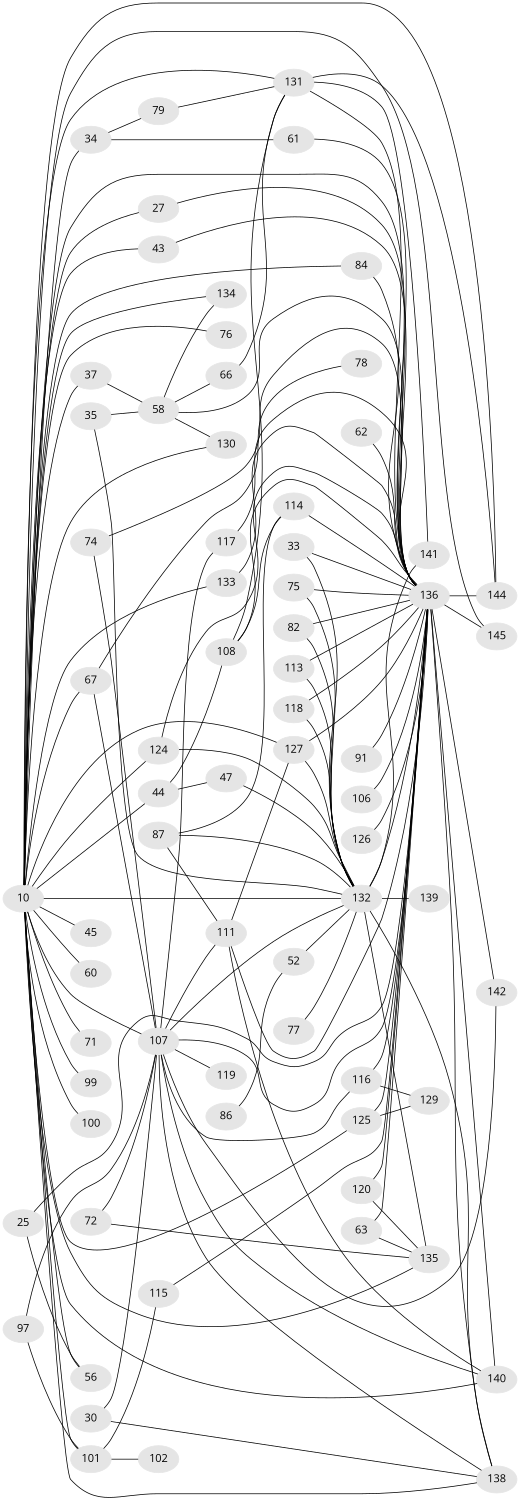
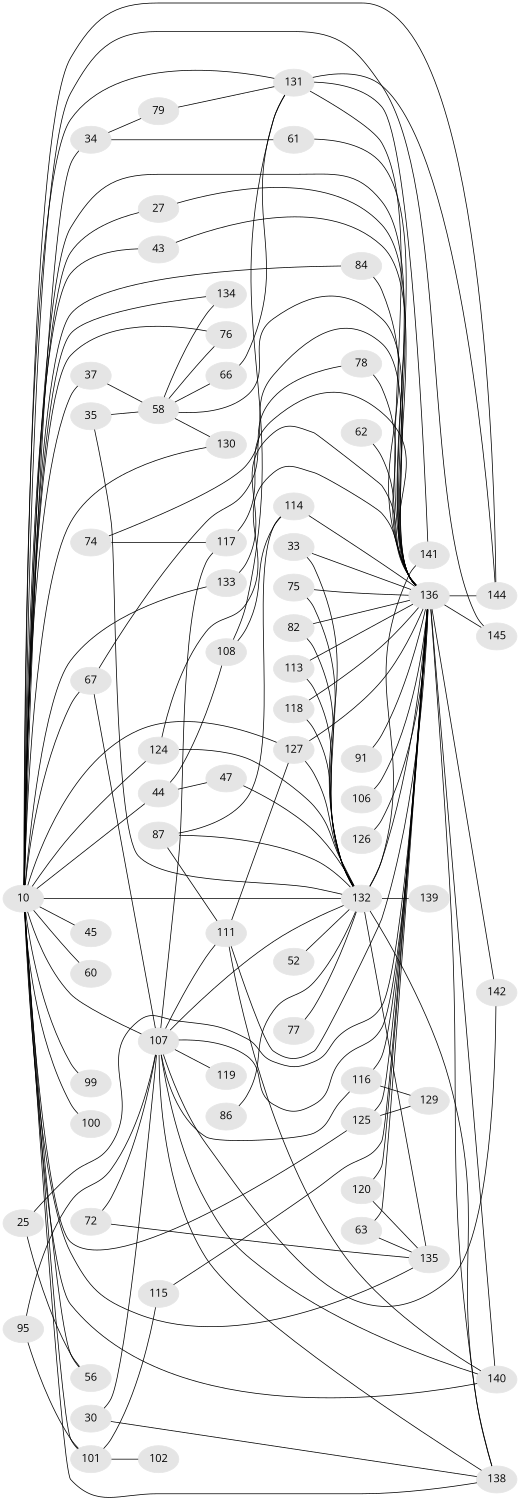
edge "76" -- "58": added
edge "136" -- "108": now "136" -- "78"
edge "74" -- "107": now "74" -- "117"
edge "52" -- "86": now "132" -- "86"
node "71": removed
node "97": label "97" -> "95"
